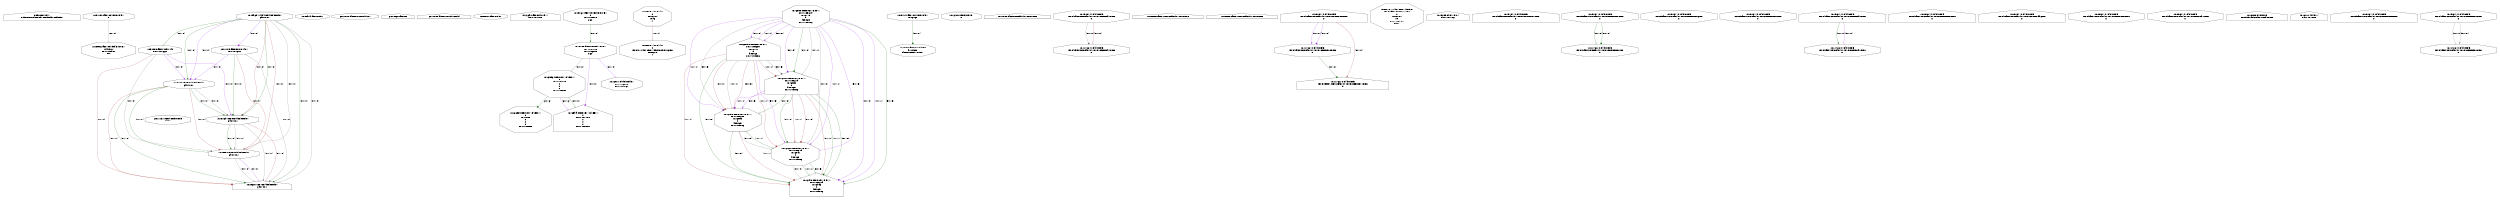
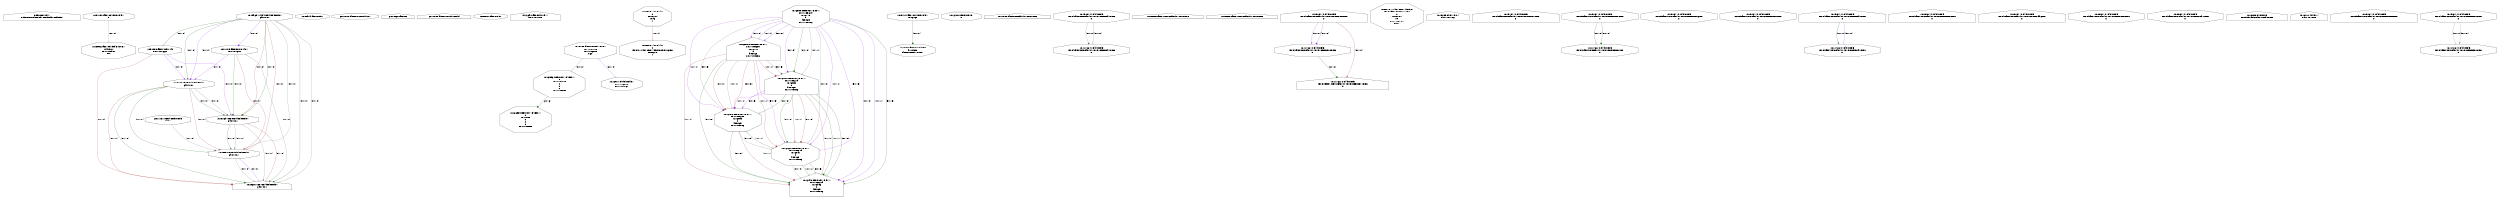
node "4248064.GetModuleFileNameW 0 2147408370 261": removed
node "4246599.RegQueryValueExW 0 2147407710 0 0 0 2147408232": removed
edge "4250188.GetSystemInfo 2147417660" -> "4245580.EnterCriticalSection 6917004": now "6844434.SetThreadLocale 1024" -> "4245580.EnterCriticalSection 6917004"
